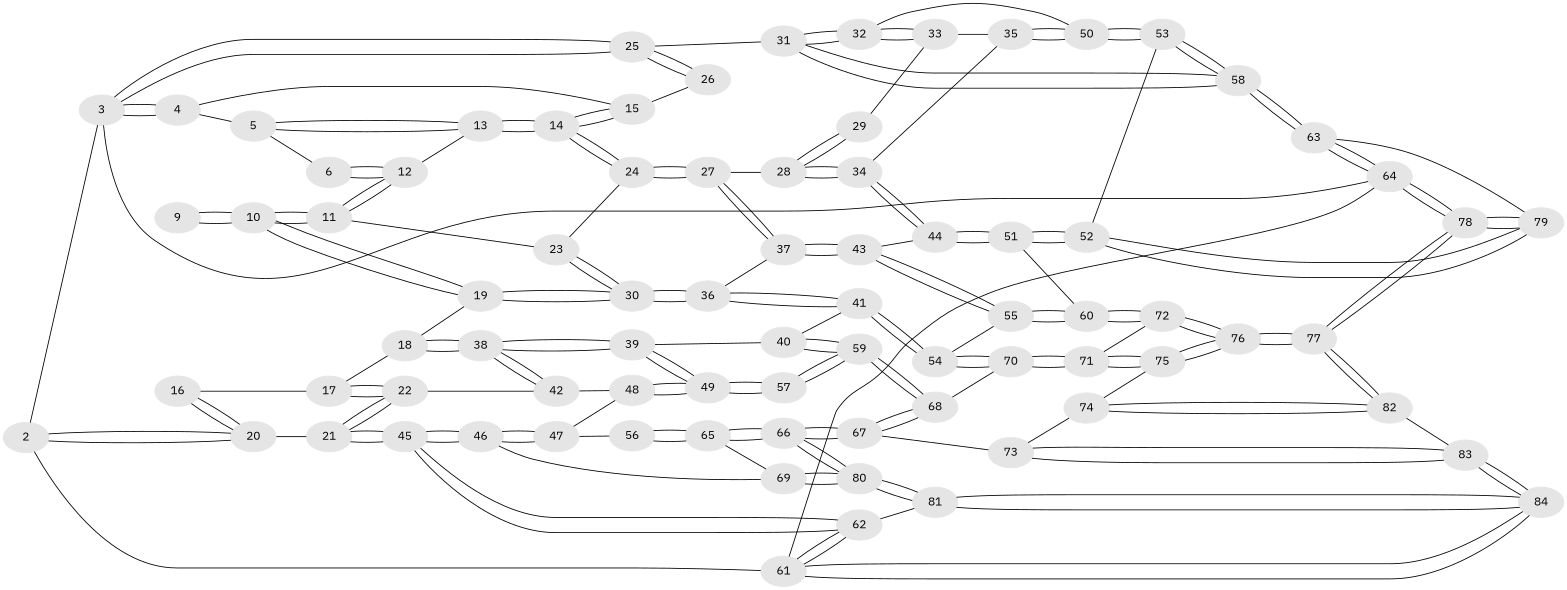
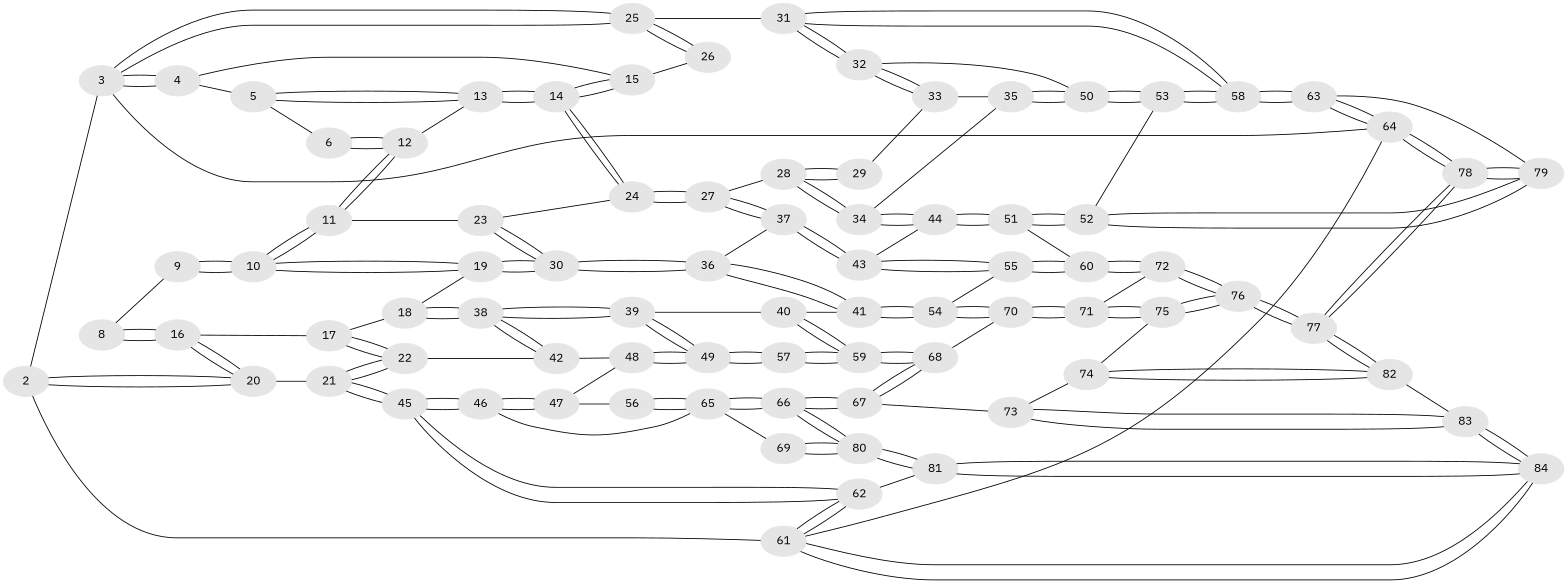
node "8": added
edge "46" -- "69": now "46" -- "65"
